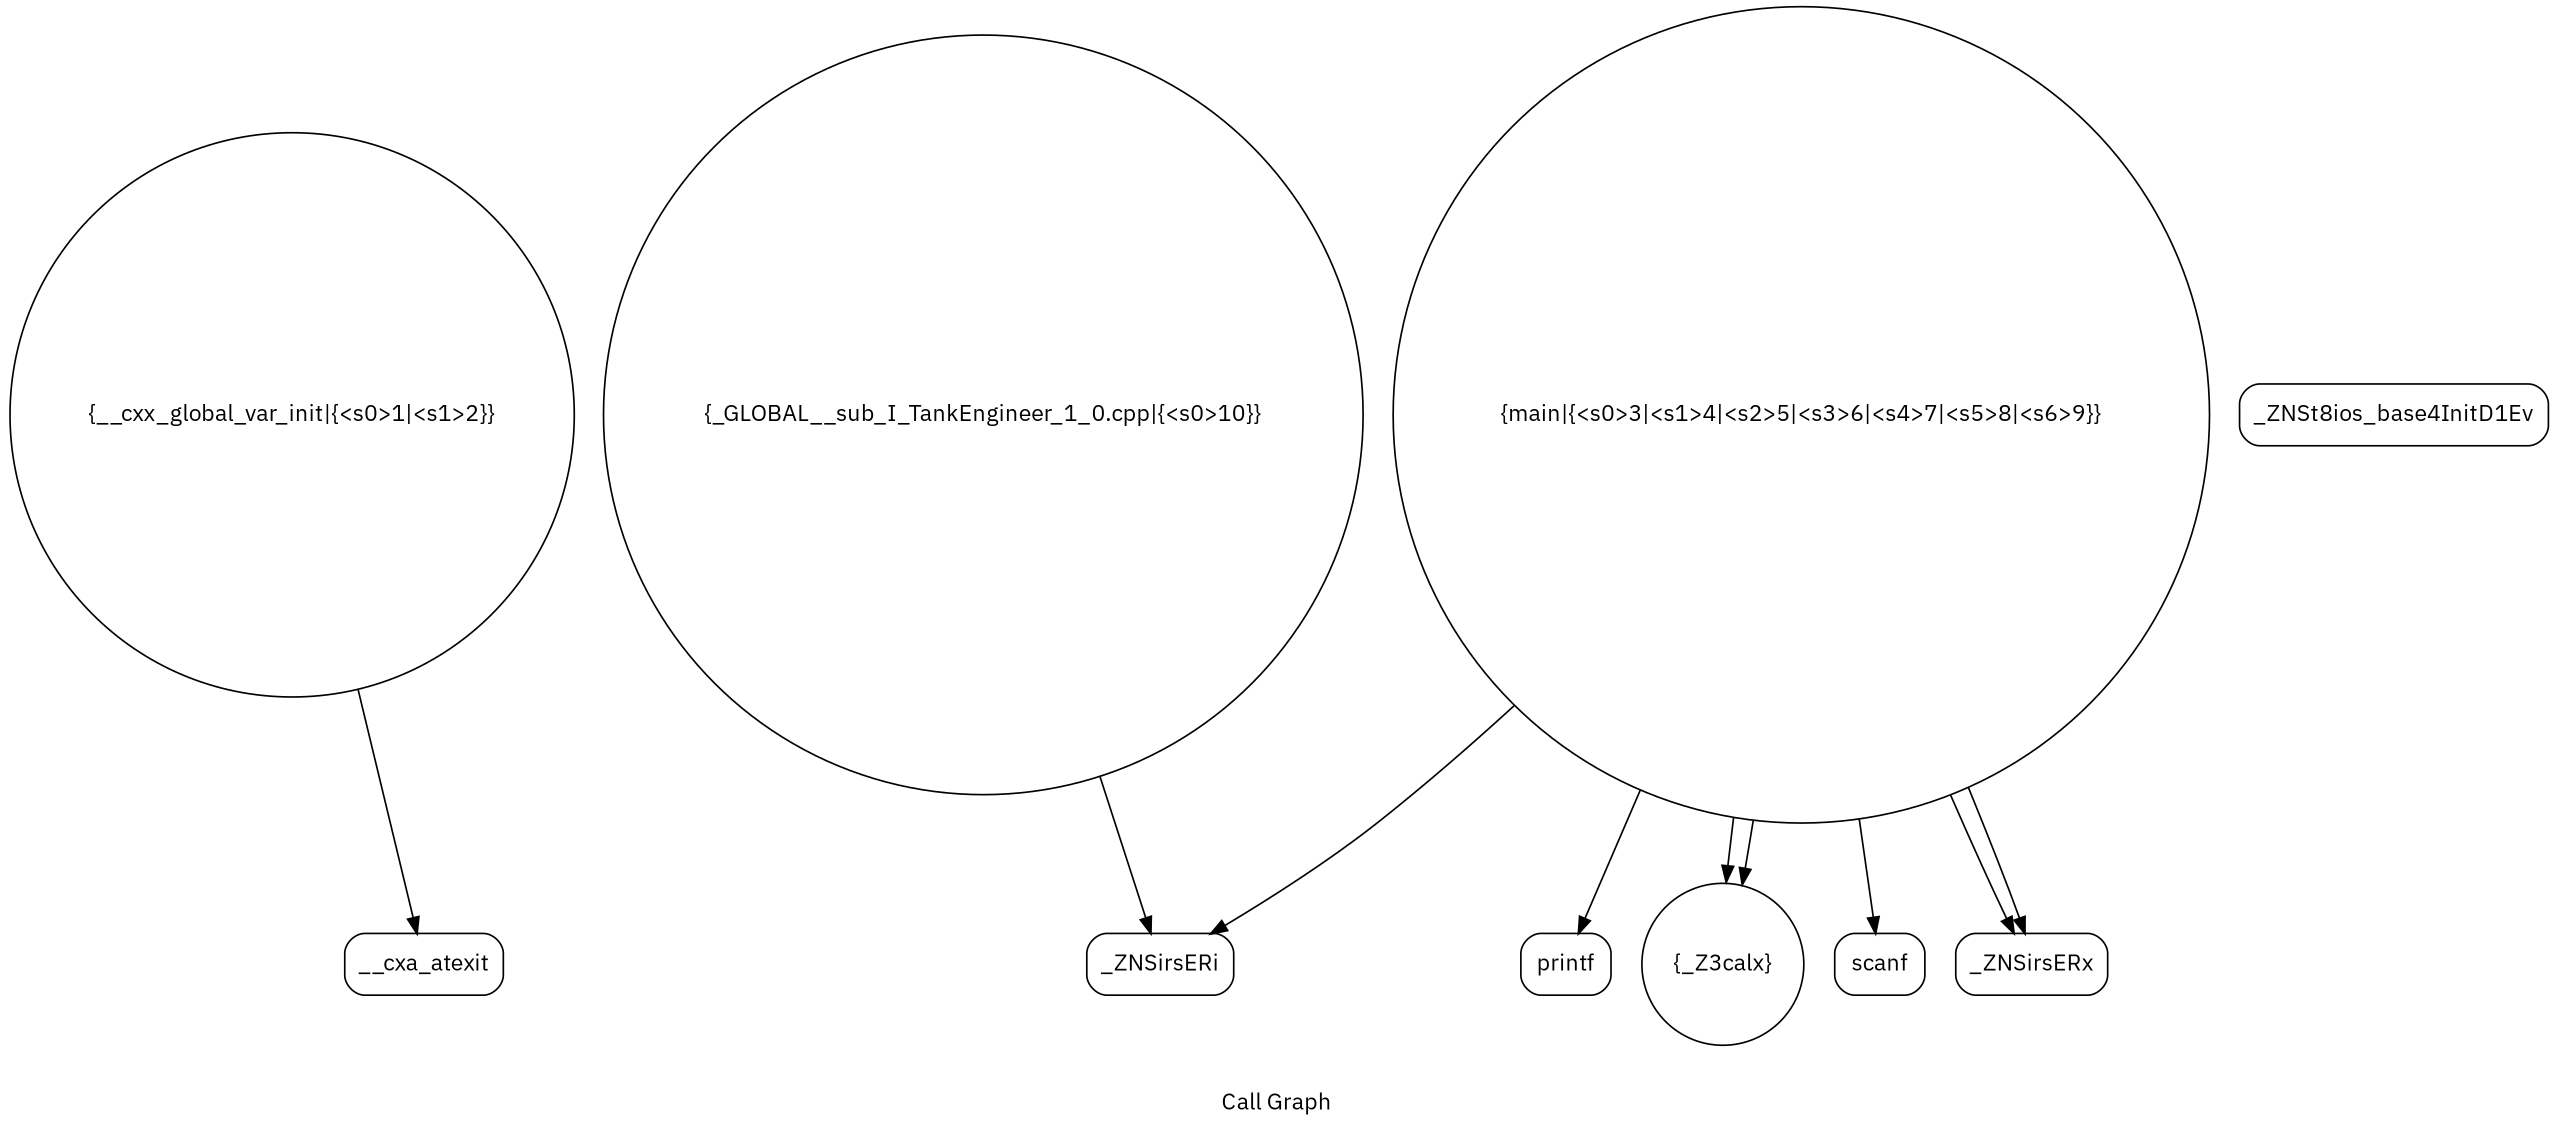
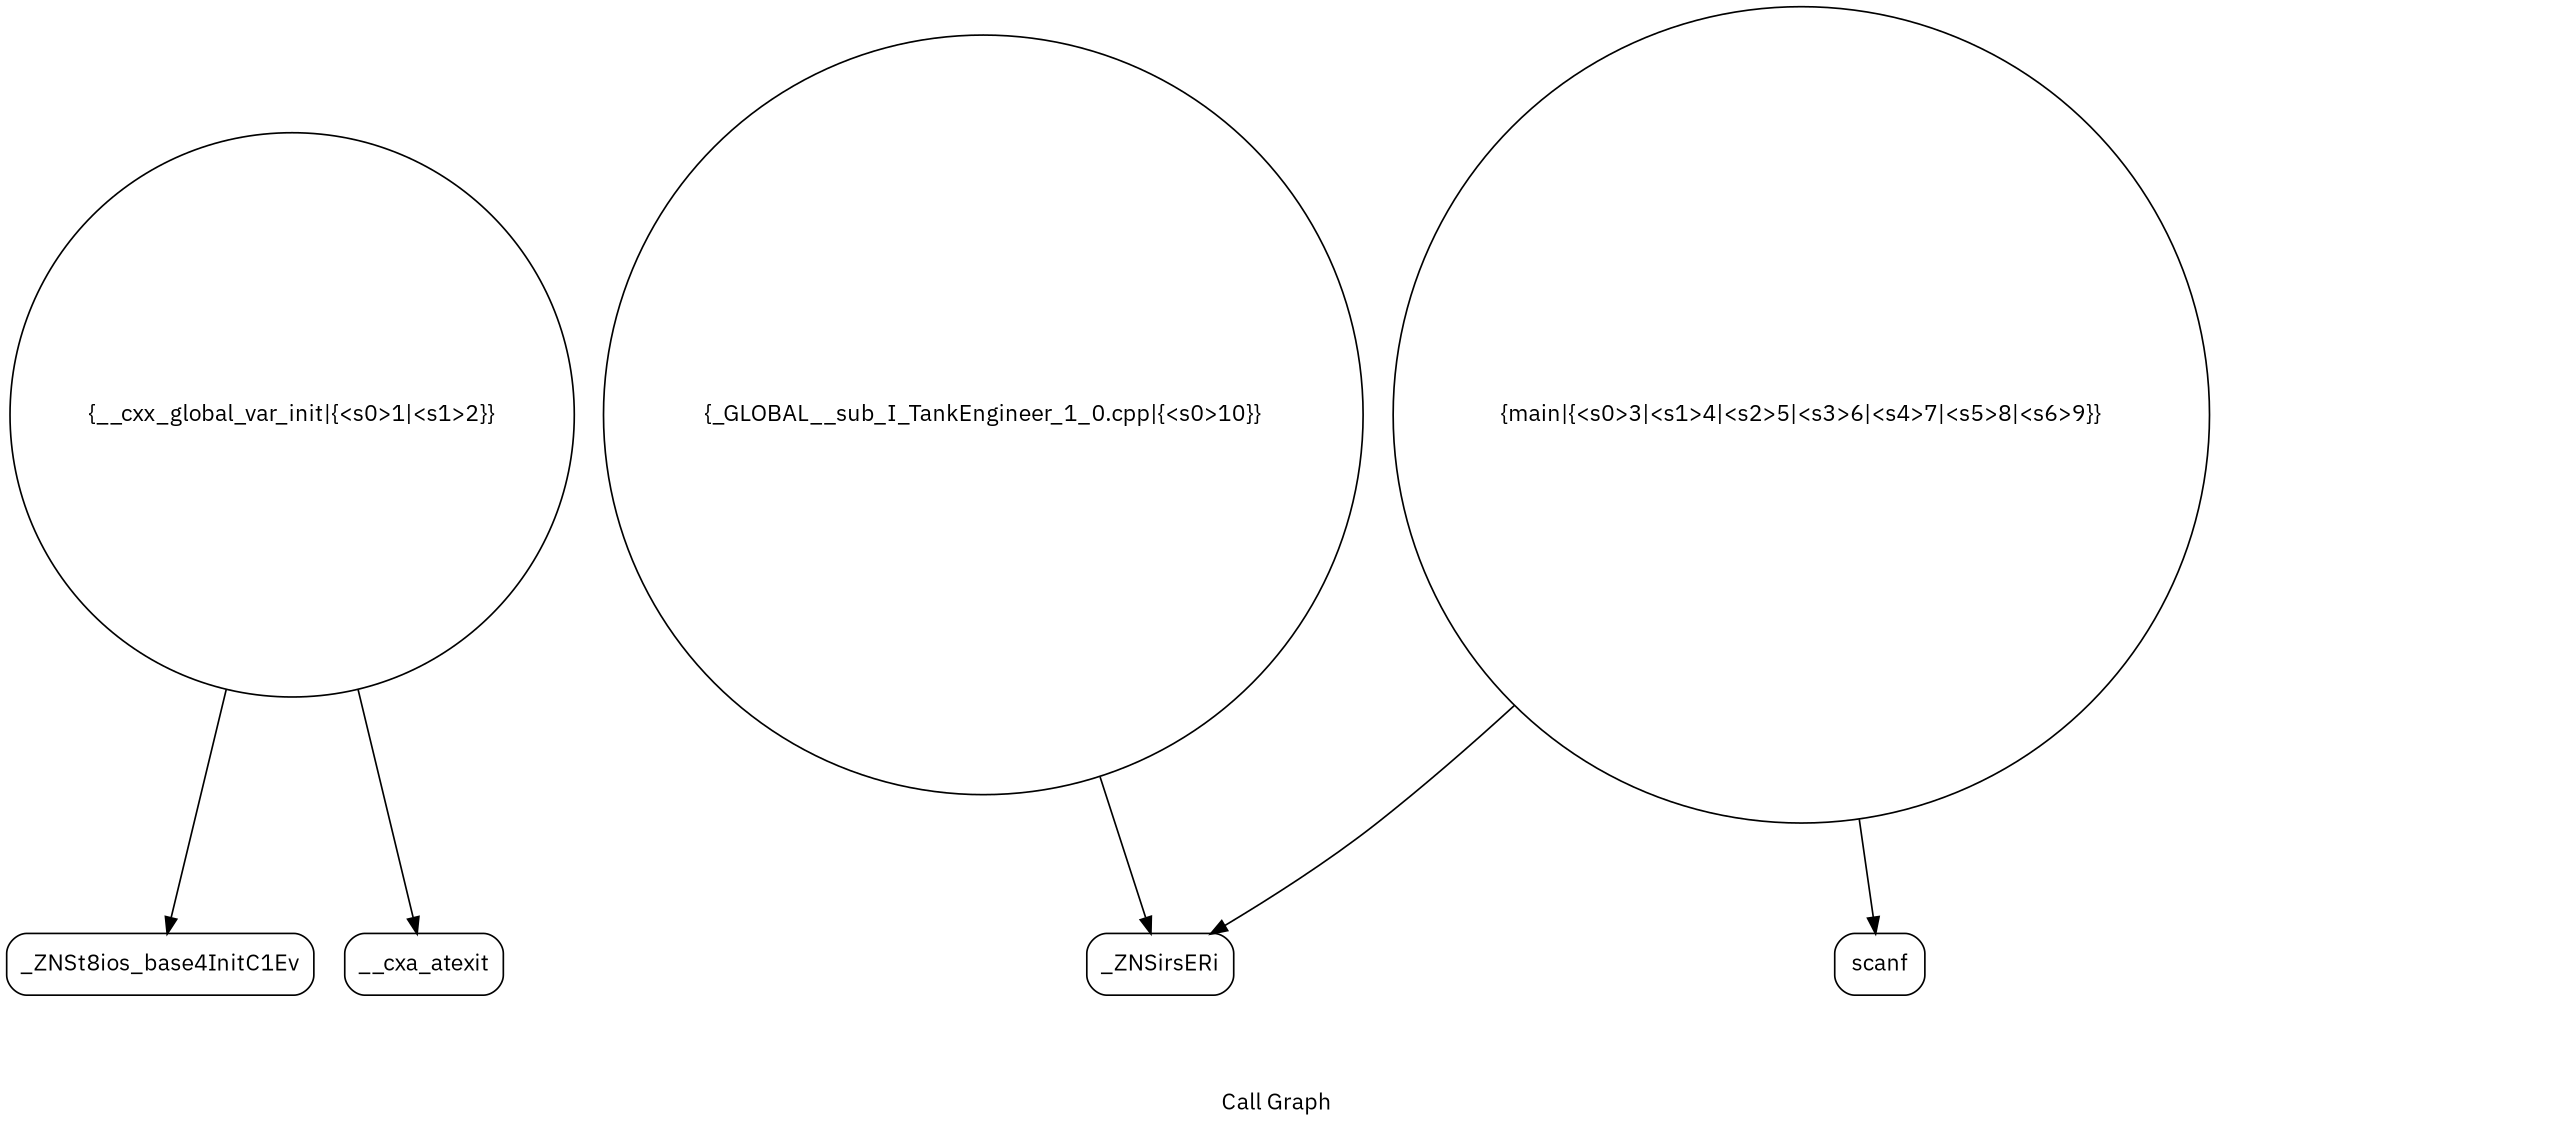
node "_ZNSt8ios_base4InitD1Ev": removed
node "_ZNSt8ios_base4InitC1Ev": added
node "printf": removed
node "{_Z3calx}": removed
node "_ZNSirsERx": removed
